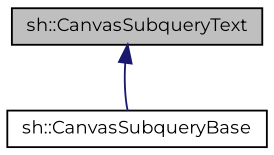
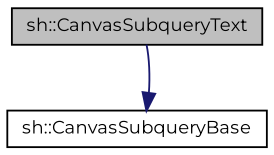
edge "sh::CanvasSubqueryBase" -> "sh::CanvasSubqueryText": reversed
